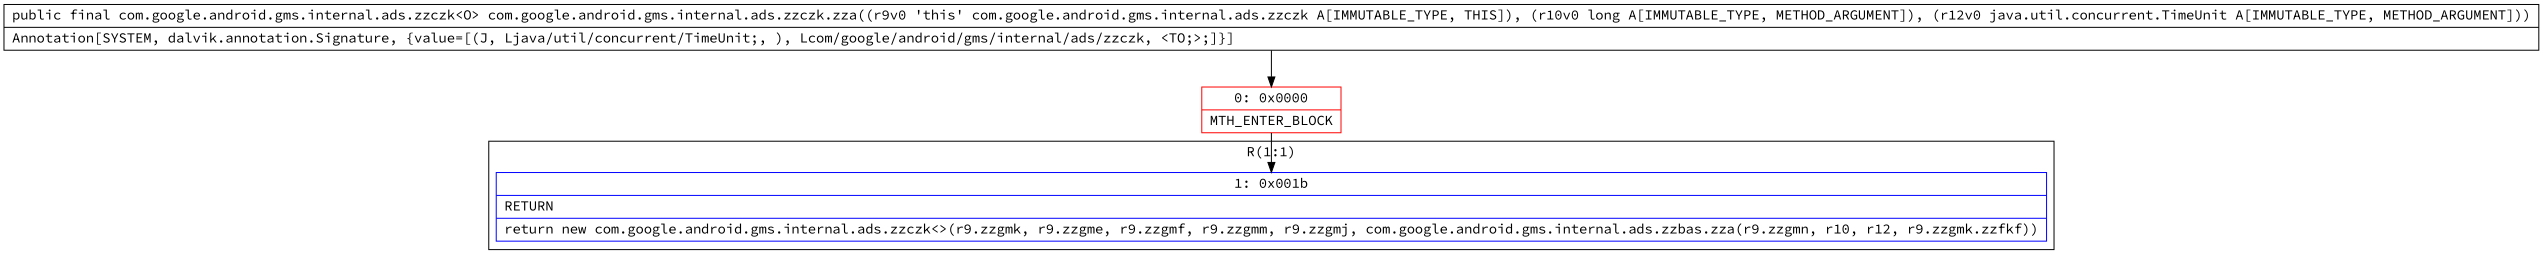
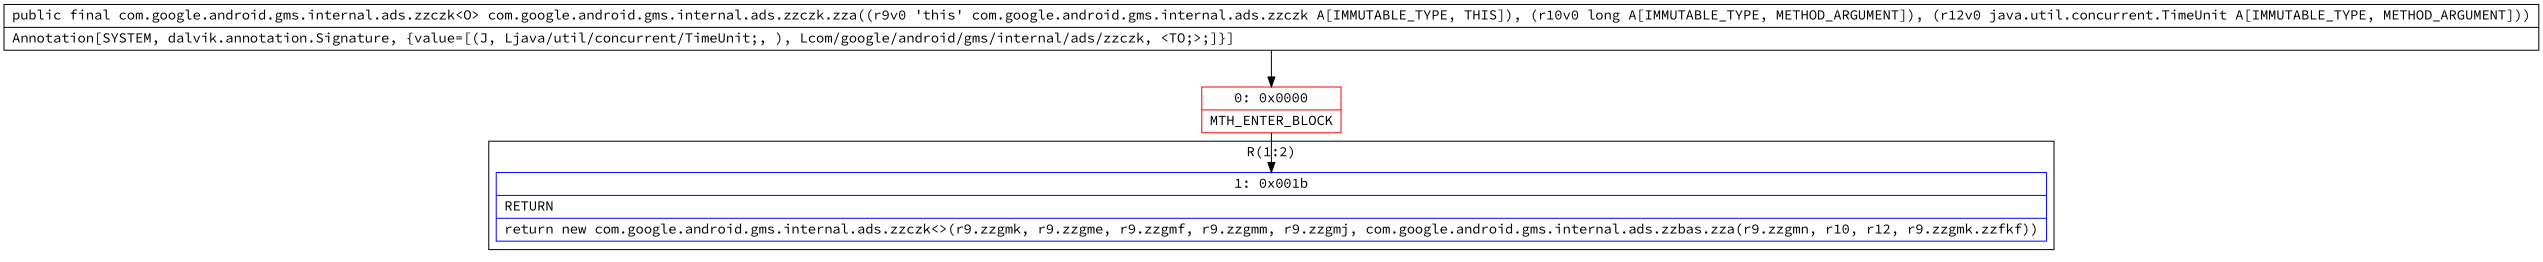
cluster "R(1:1)": label "R(1:1)" -> "R(1:2)"
